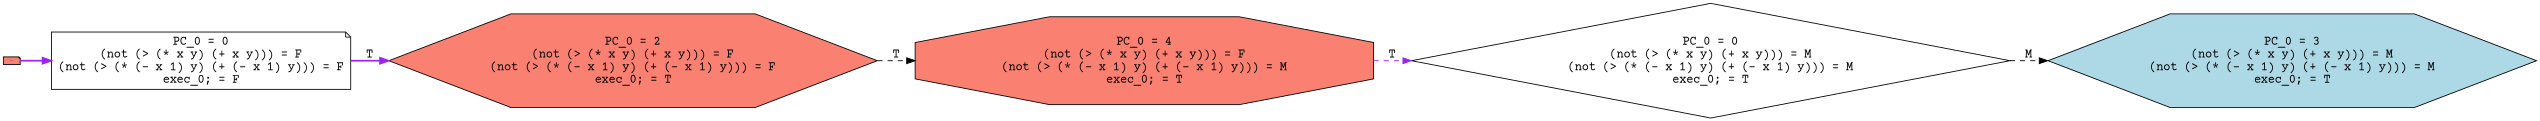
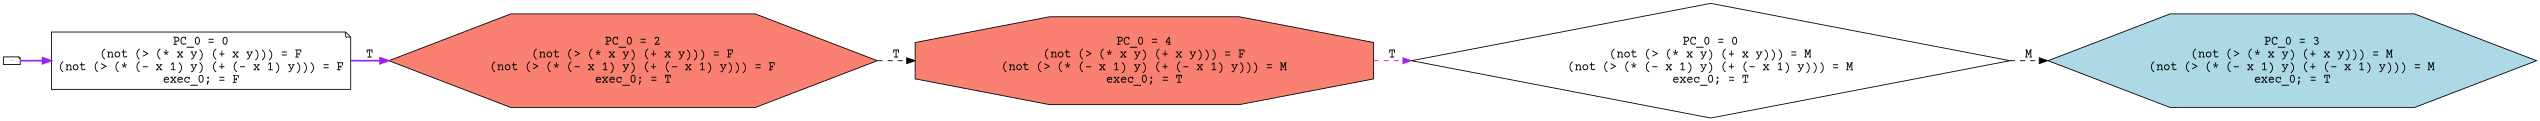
node "start": fillcolor salmon -> white
